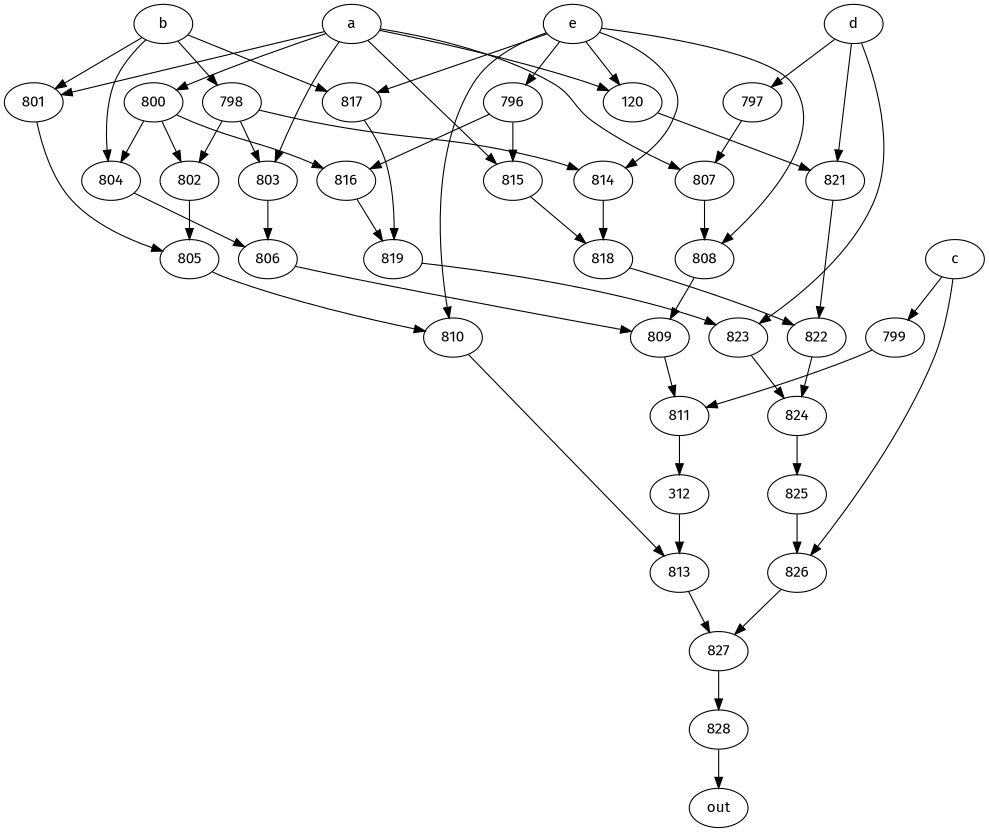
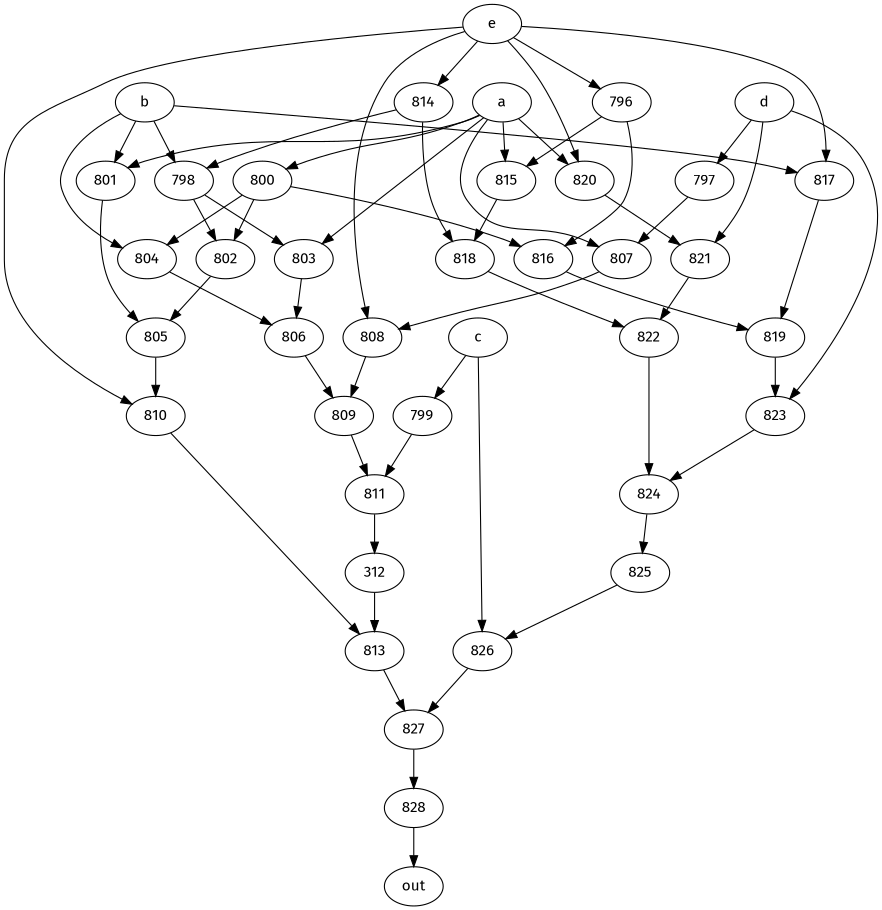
node "120": label "120" -> "820"
edge "798" -> "814": reversed
